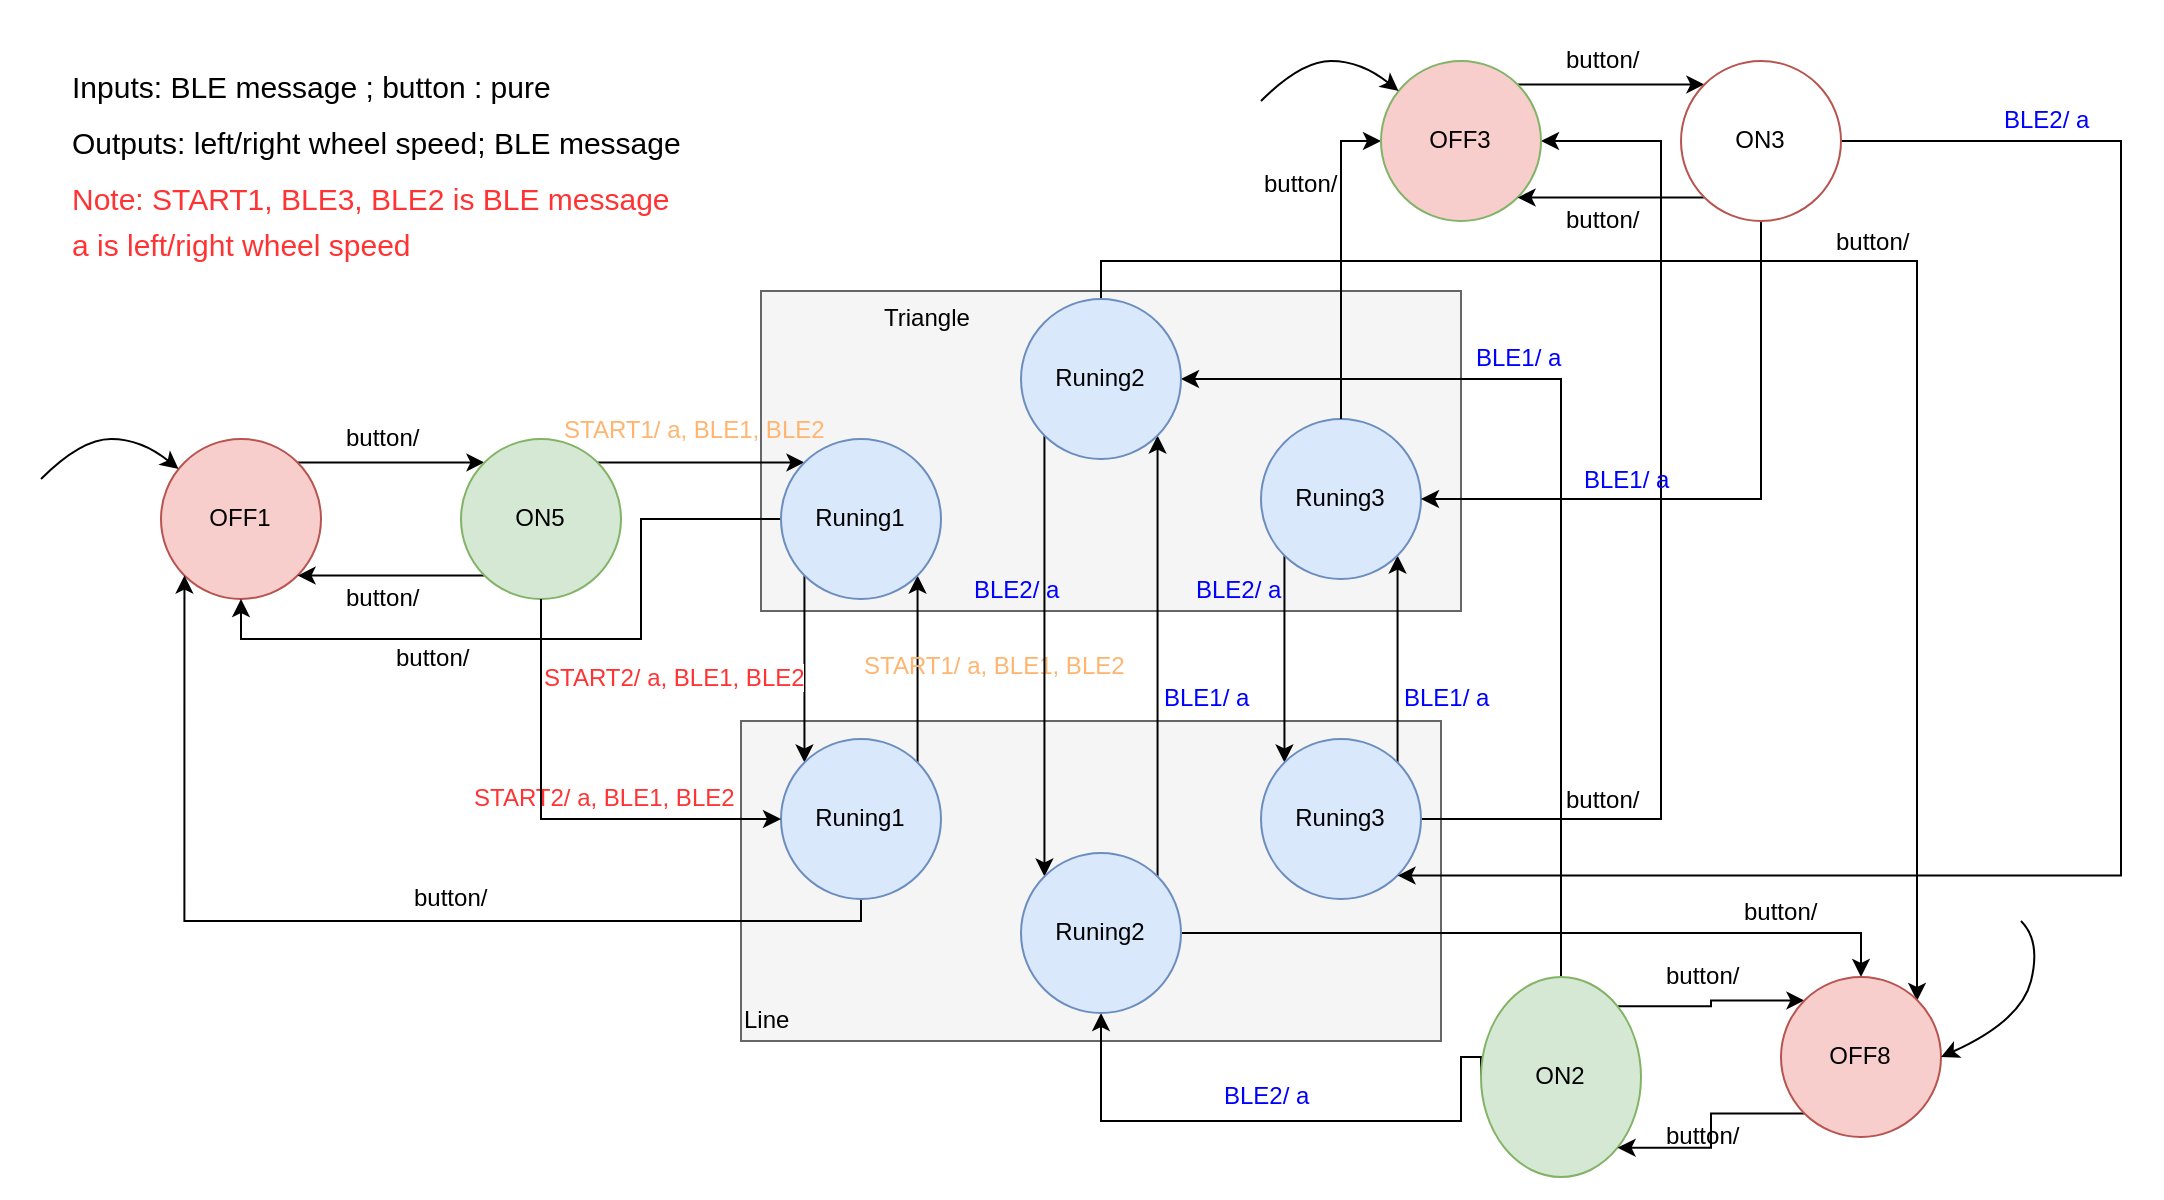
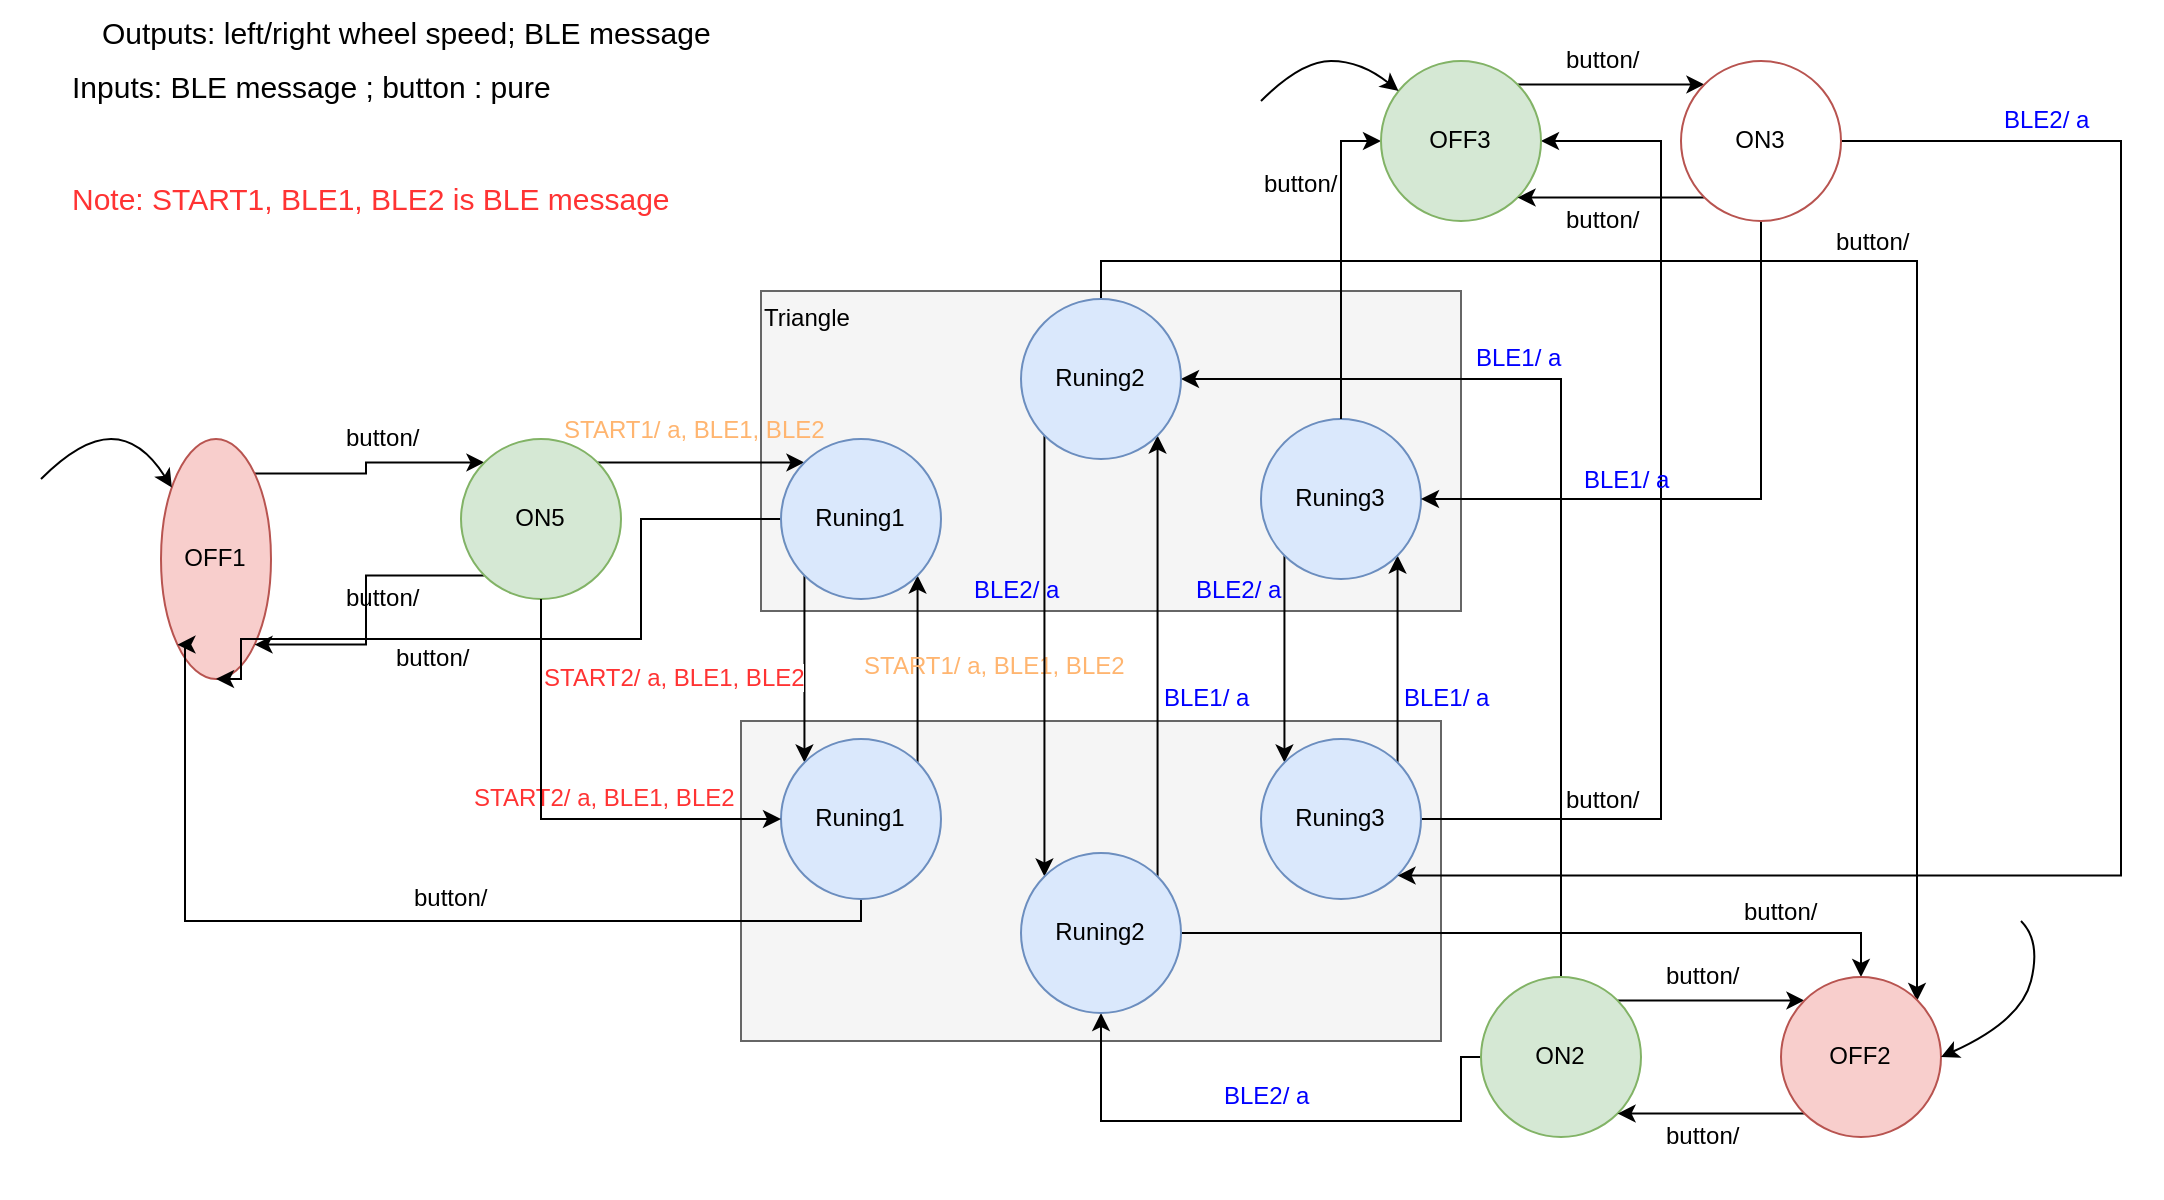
node "Outputs: left/right wheel speed; BLE message": moved (389, 141) -> (419, 31)
node "OFF3": fillcolor #f8cecc -> #d5e8d4
node "Note: START1, BLE3, BLE2 is BLE message": label "Note: START1, BLE3, BLE2 is BLE message" -> "Note: START1, BLE1, BLE2 is BLE message"
node "a is left/right wheel speed": removed
node "Triangle": moved (941, 319) -> (821, 319)
node "OFF1": size 160x160 -> 110x240
node "Line": removed
node "OFF8": label "OFF8" -> "OFF2"
node "ON2": size 160x200 -> 160x160
